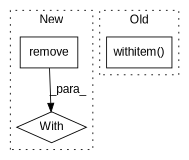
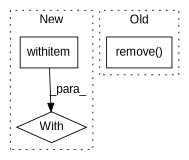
node "remove": label "remove" -> "withitem"
node "withitem()": label "withitem()" -> "remove()"
